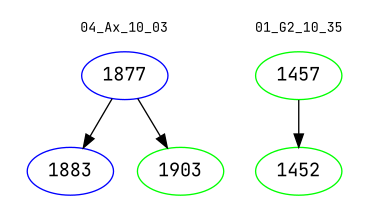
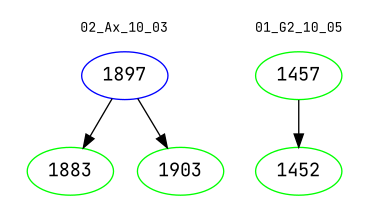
cluster "04_Ax_10_03": label "04_Ax_10_03" -> "02_Ax_10_03"
cluster "01_G2_10_35": label "01_G2_10_35" -> "01_G2_10_05"
node "1877": label "1877" -> "1897"
node "1883": color blue -> green
